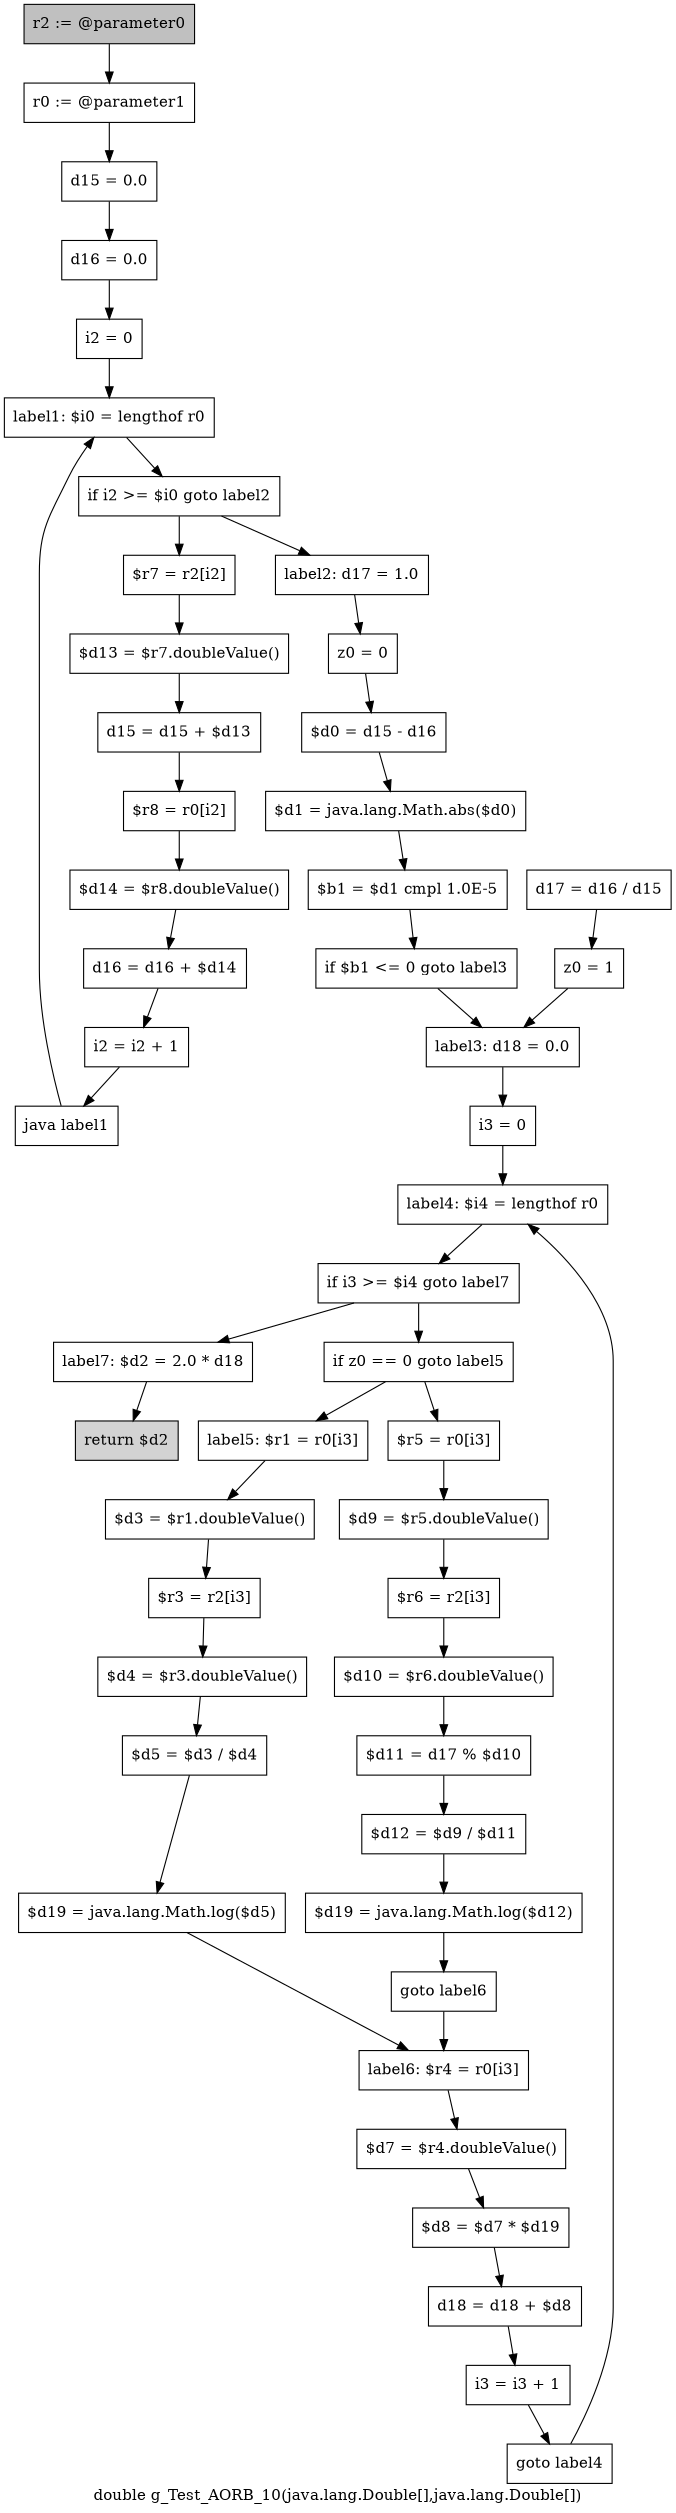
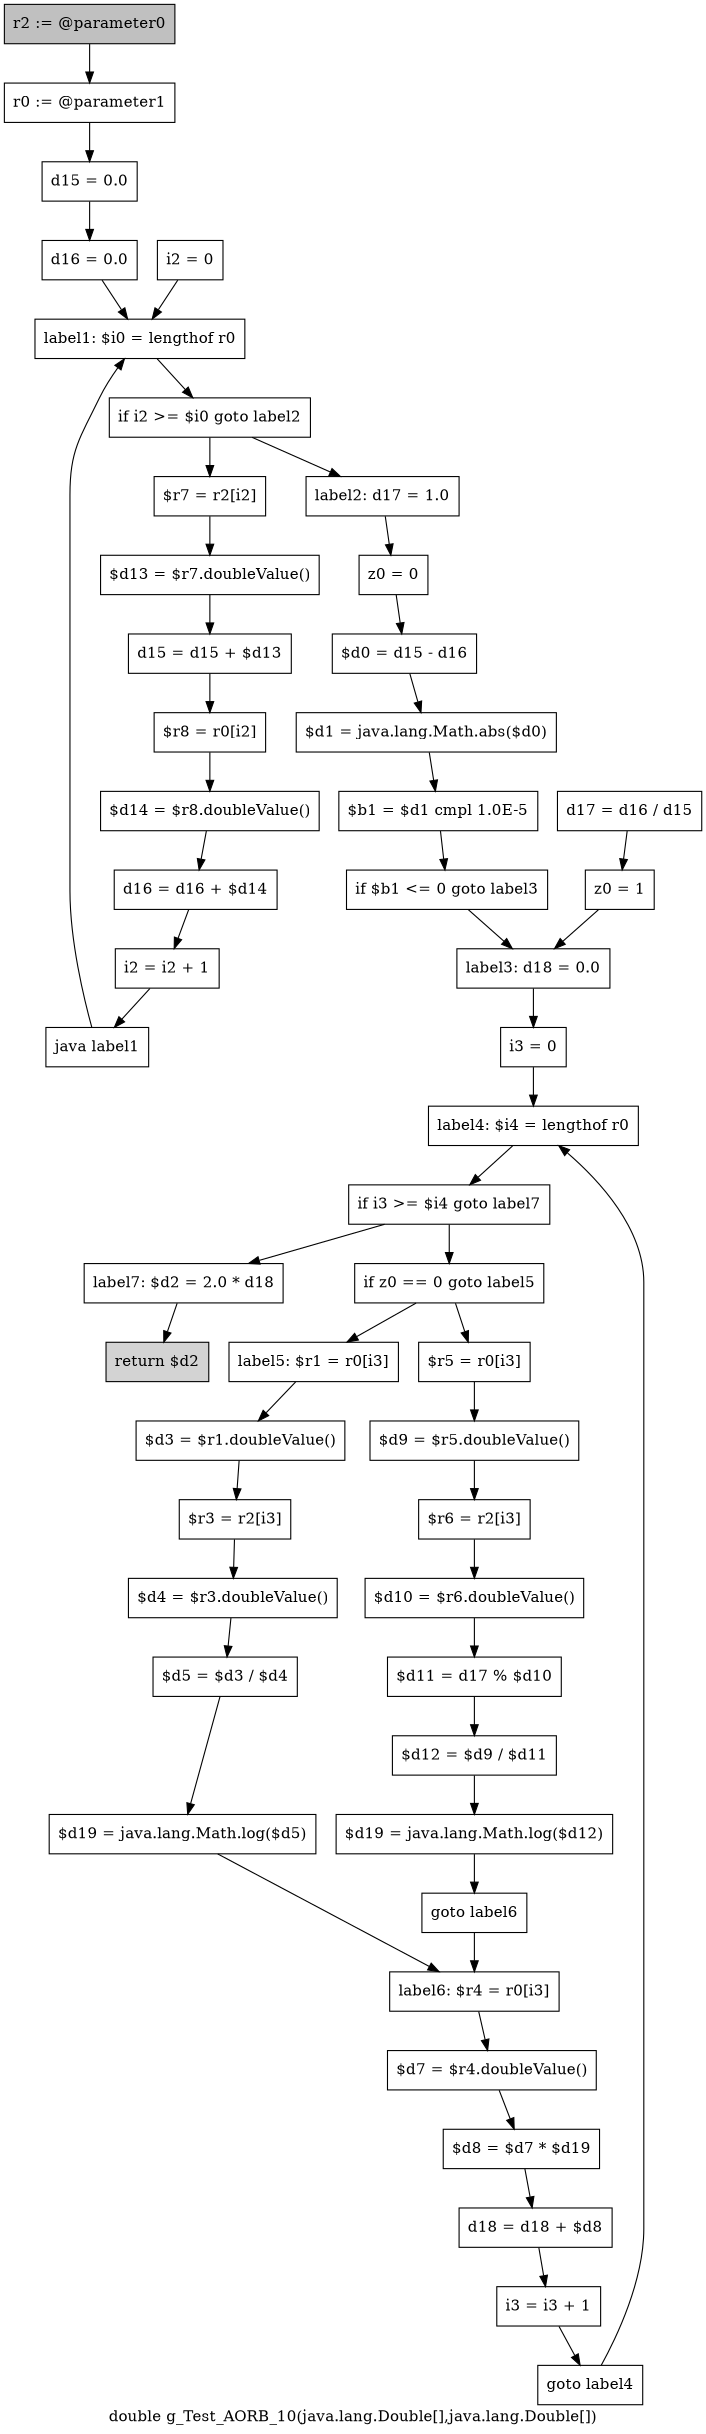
edge "d16 = 0.0" -> "i2 = 0": now "d16 = 0.0" -> "label1: $i0 = lengthof r0"
